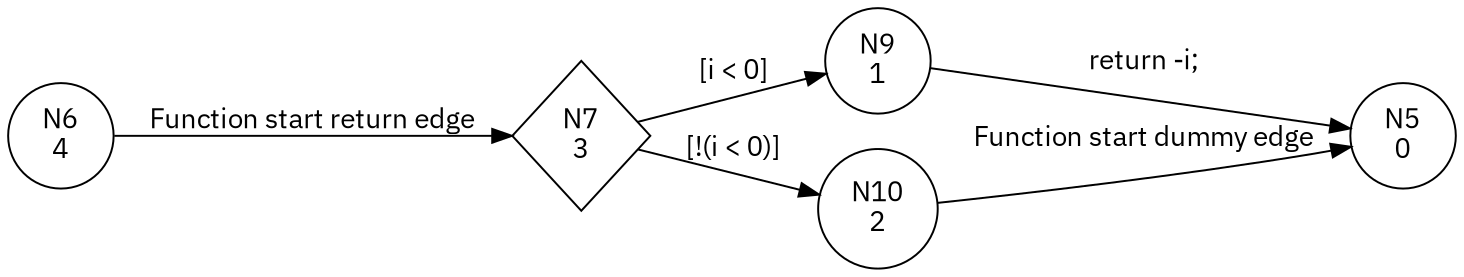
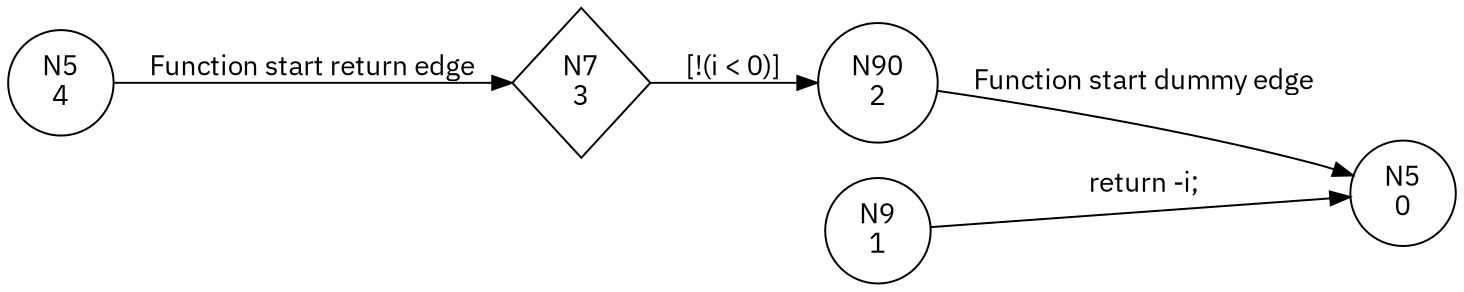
edge "N7 3" -> "N9 1": removed, label "[i < 0]"
node "N6 4": label "N6 4" -> "N5 4"
node "N10 2": label "N10 2" -> "N90 2"
